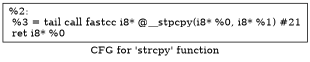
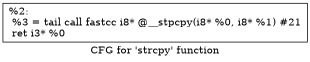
node "%2:": text "ret i8* %0" -> "ret i3* %0"
